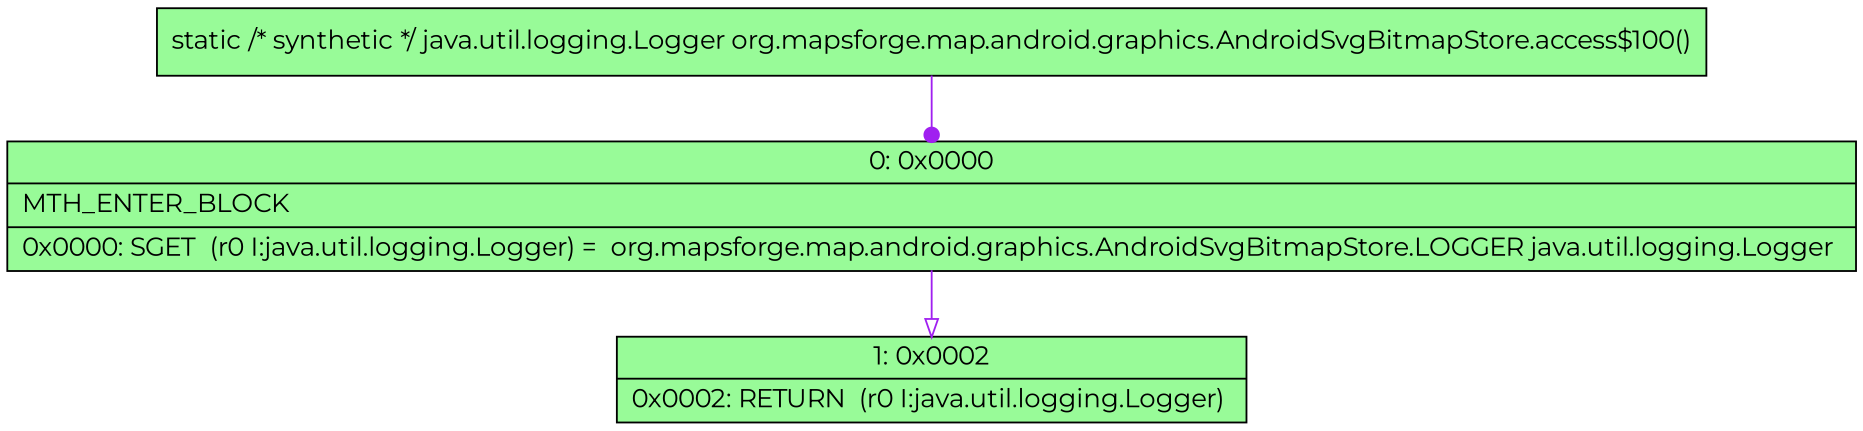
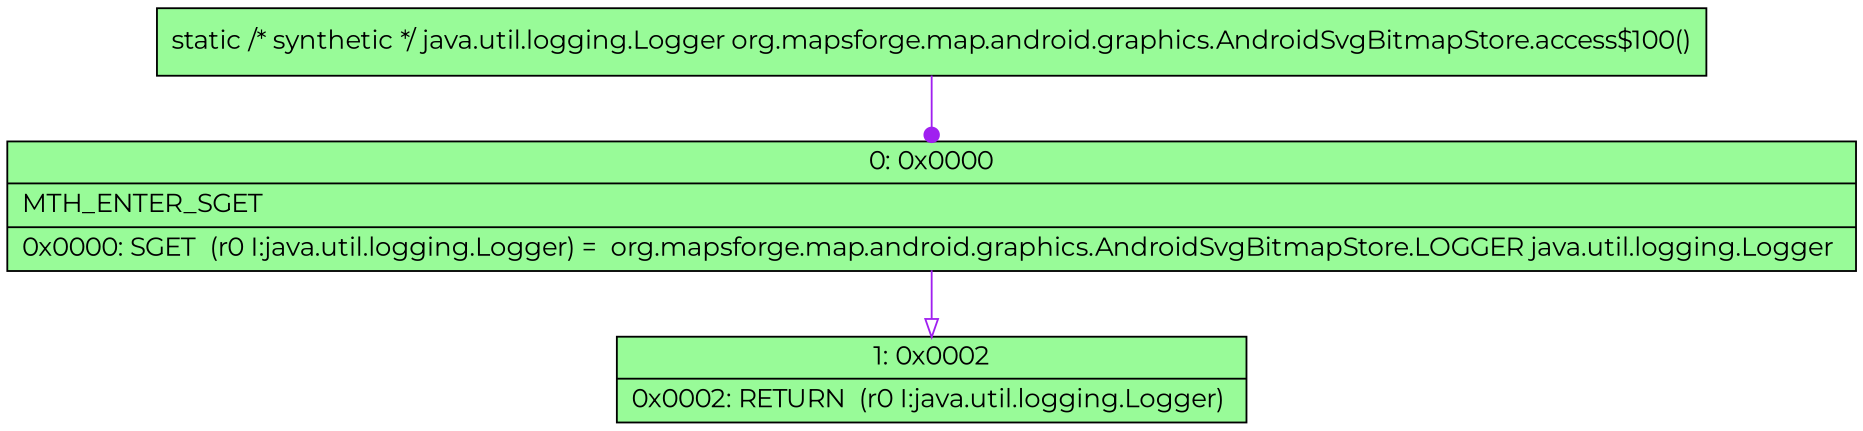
node "0: 0x0000": text "MTH_ENTER_BLOCK" -> "MTH_ENTER_SGET"
